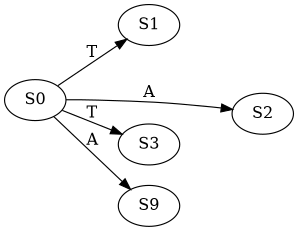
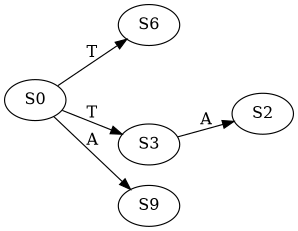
node "S1": label "S1" -> "S6"
edge "S0" -> "S2": now "S3" -> "S2"
